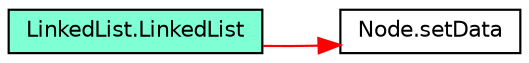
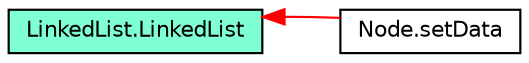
edge "LinkedList.LinkedList" -> "Node.setData": reversed
